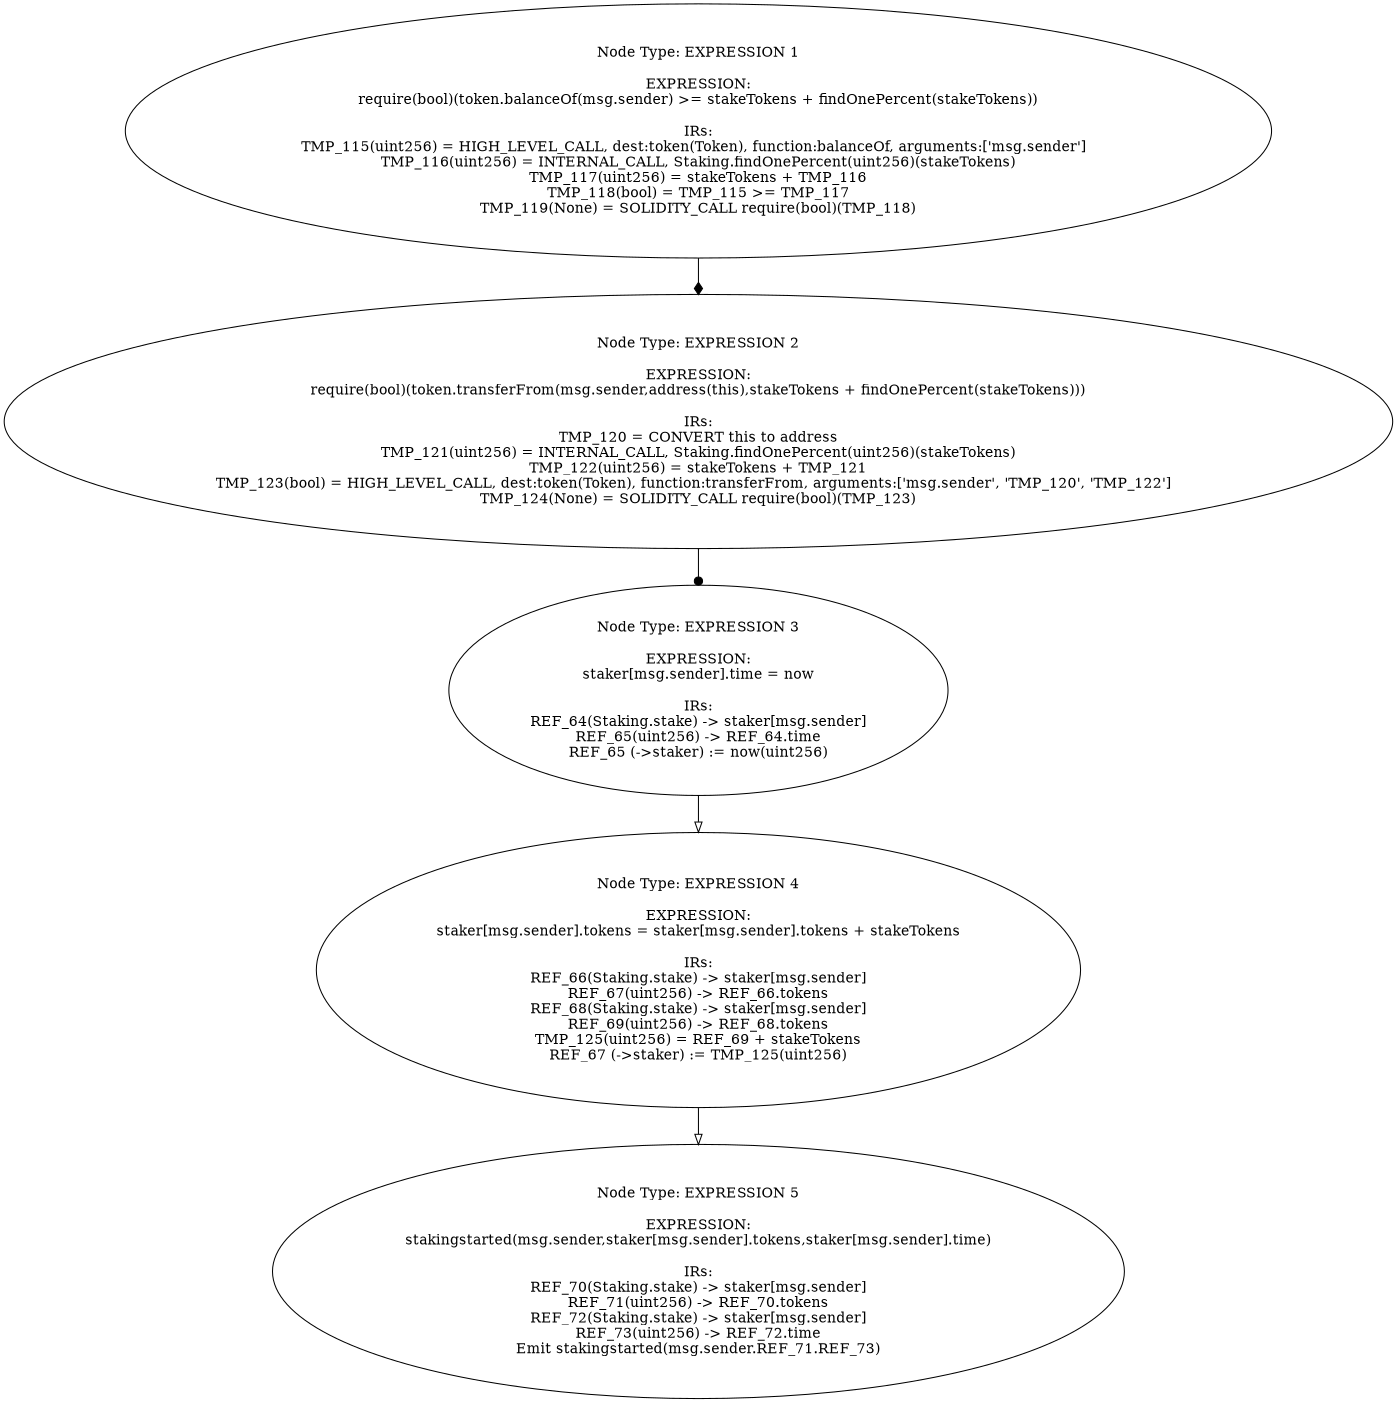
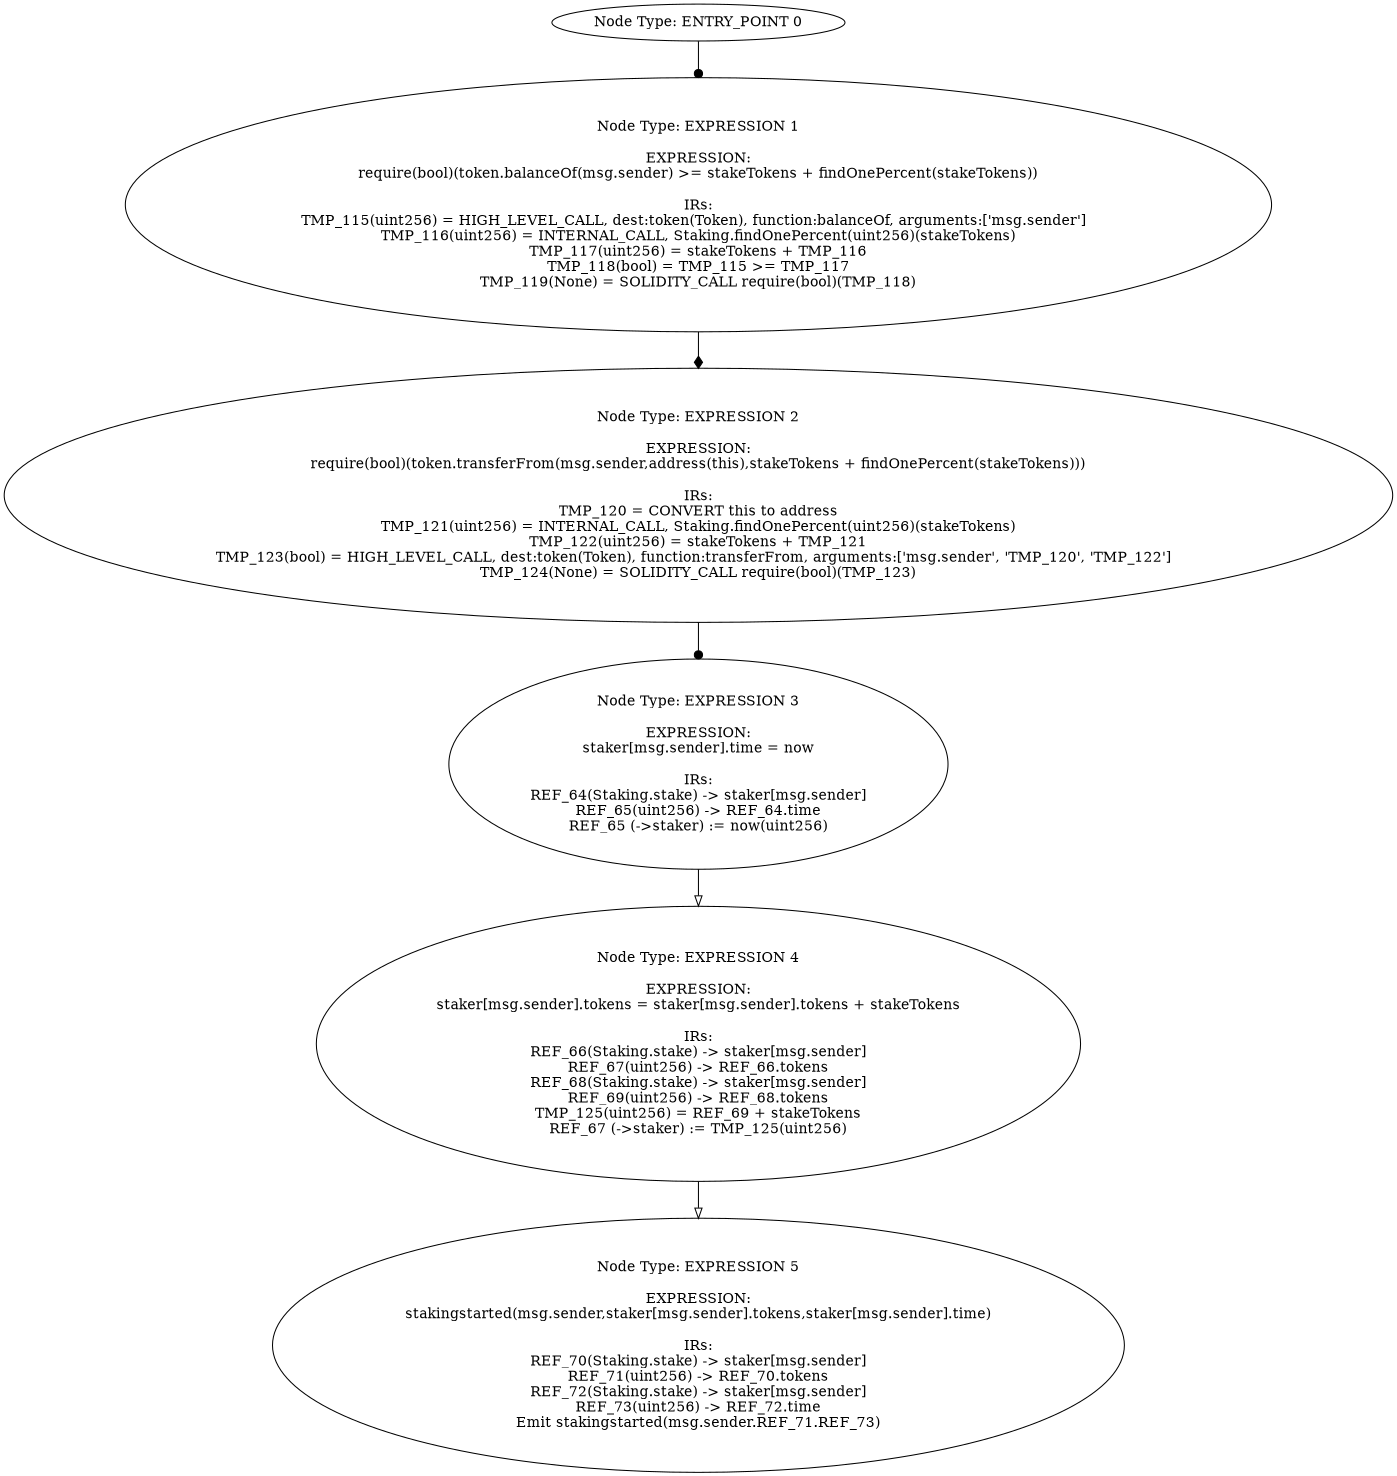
node "Node Type: ENTRY_POINT 0": added
